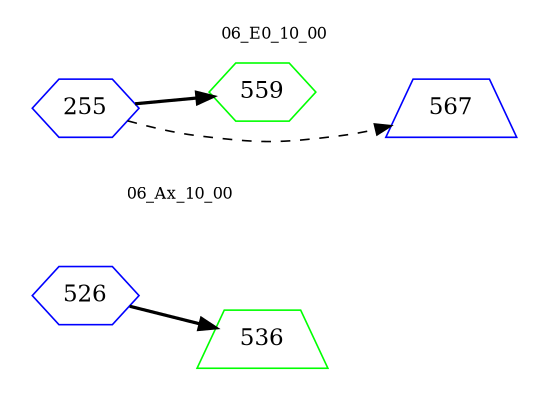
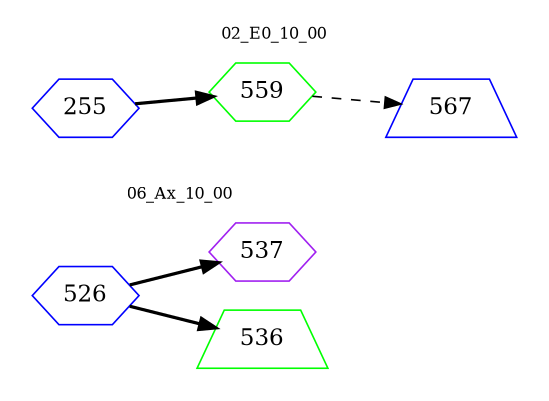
cluster "06_E0_10_00": label "06_E0_10_00" -> "02_E0_10_00"
edge "255" -> "567": now "559" -> "567"
node "537": added
